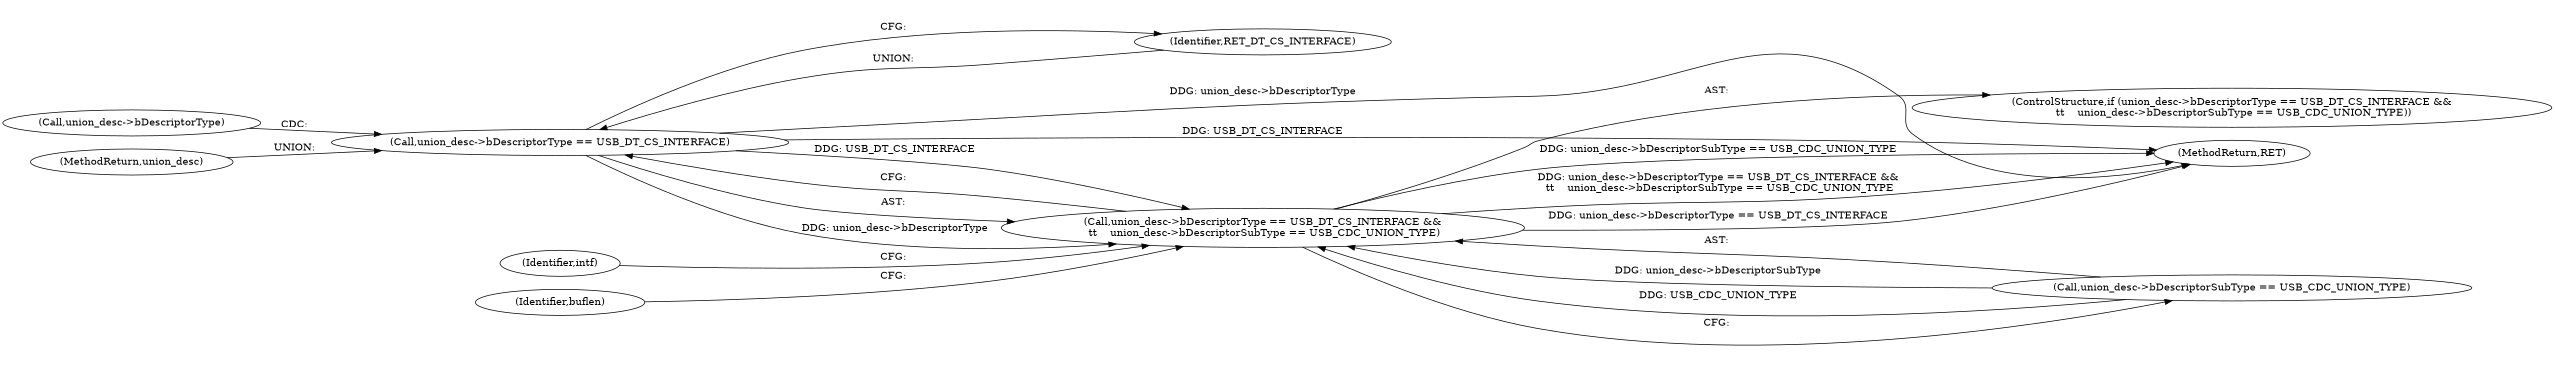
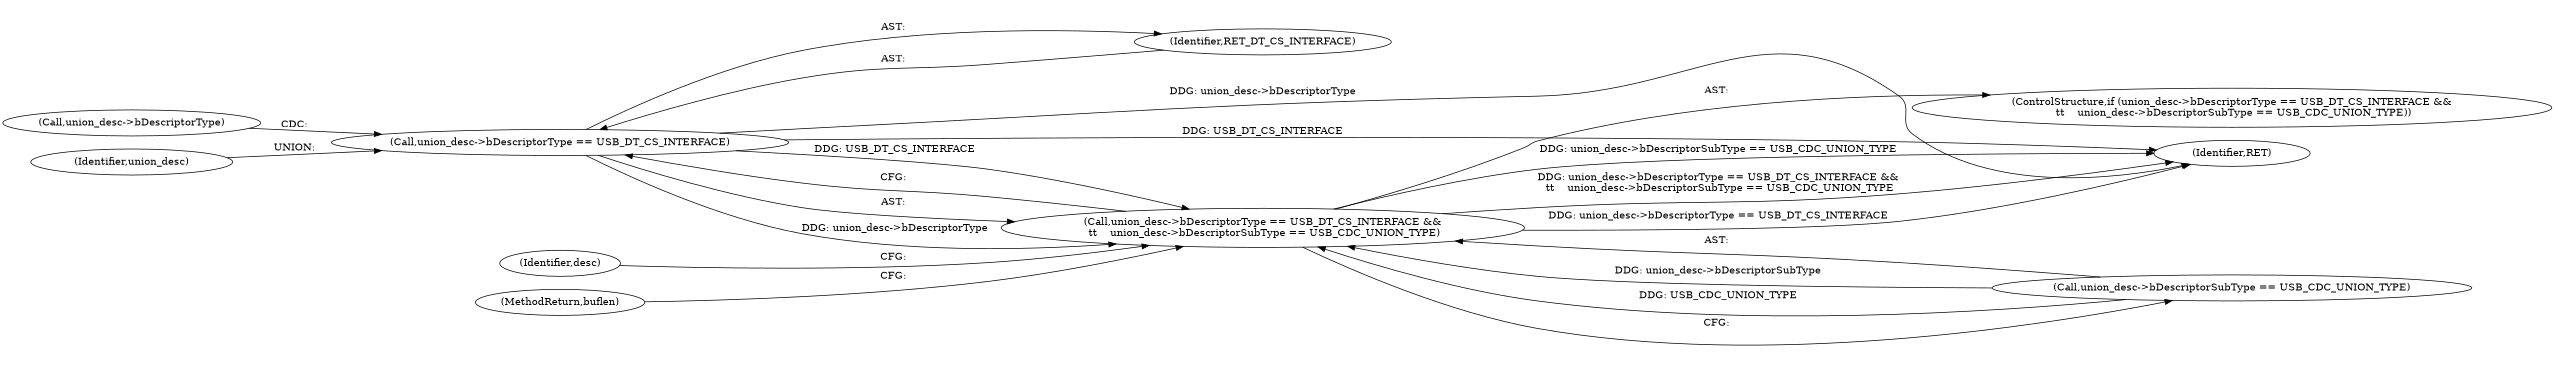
edge "(Call,union_desc->bDescriptorType == USB_DT_CS_INTERFACE)" -> "(Identifier,RET_DT_CS_INTERFACE)": label "CFG: " -> "AST: "
edge "(Identifier,RET_DT_CS_INTERFACE)" -> "(Call,union_desc->bDescriptorType == USB_DT_CS_INTERFACE)": label "UNION: " -> "AST: "
node "(MethodReturn,RET)": label "(MethodReturn,RET)" -> "(Identifier,RET)"
node "(MethodReturn,union_desc)": label "(MethodReturn,union_desc)" -> "(Identifier,union_desc)"
node "(Identifier,intf)": label "(Identifier,intf)" -> "(Identifier,desc)"
node "(Identifier,buflen)": label "(Identifier,buflen)" -> "(MethodReturn,buflen)"
